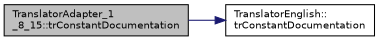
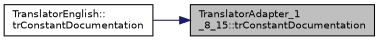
edge "TranslatorAdapter_1 _8_15::trConstantDocumentation" -> "TranslatorEnglish:: trConstantDocumentation": reversed
